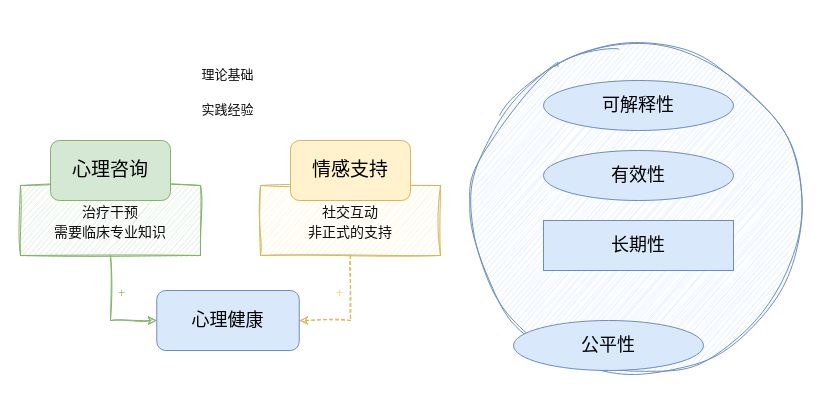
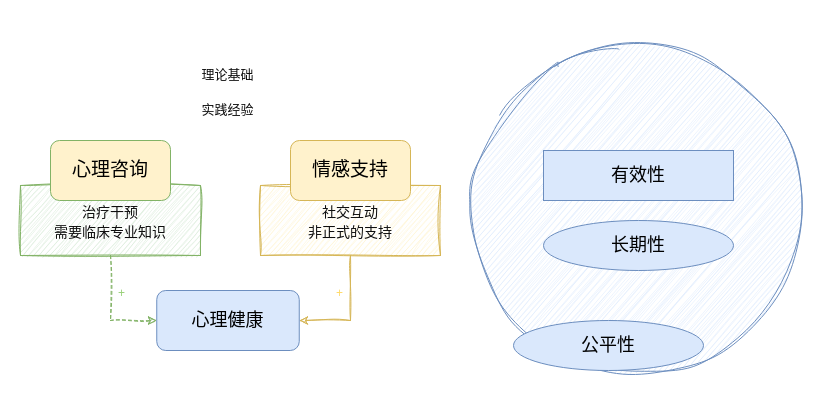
node "可解释性": removed
node "心理咨询": fillcolor #d5e8d4 -> #fff2cc
node "有效性": shape ellipse -> rectangle
node "长期性": shape rectangle -> ellipse
edge "治疗干预 需要临床专业知识" -> "心理健康": style solid -> dashed
edge "社交互动 非正式的支持" -> "心理健康": style dashed -> solid
